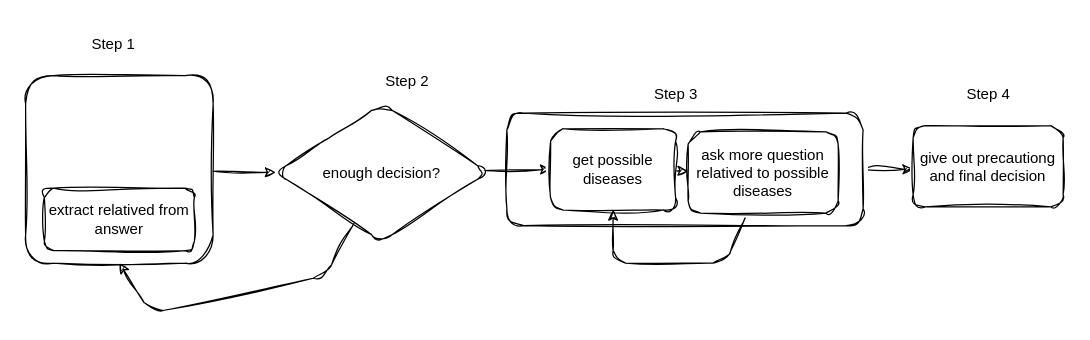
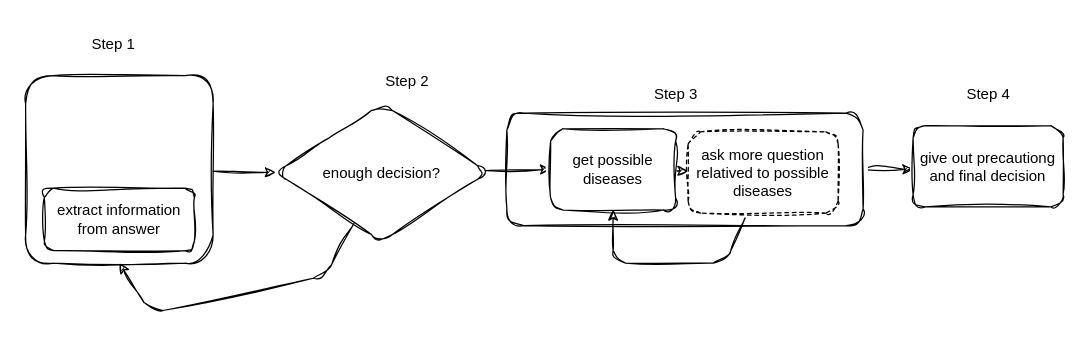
node "ask more question relatived to possible diseases": style solid -> dashed
node "extract relatived from answer": label "extract relatived from answer" -> "extract information from answer"
